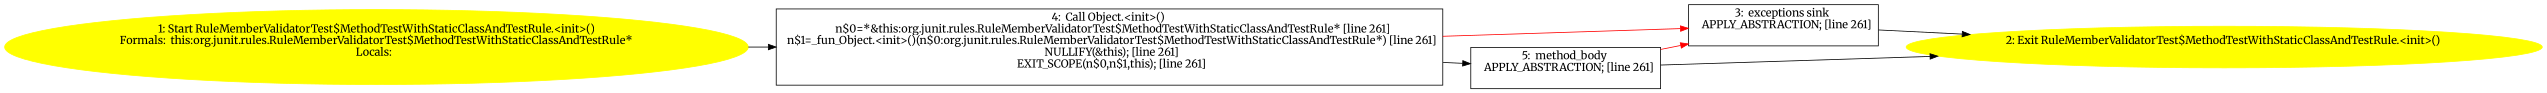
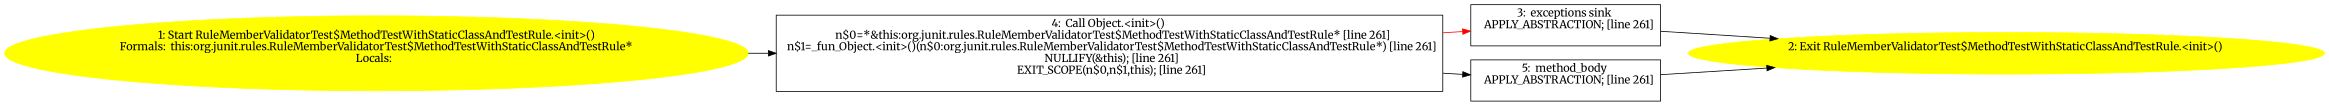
edge "5:  method_body APPLY_ABSTRACTION; [line 261]" -> "3:  exceptions sink APPLY_ABSTRACTION; [line 261]": removed
